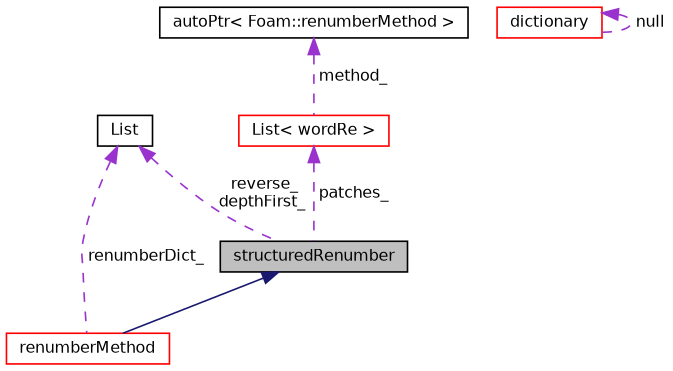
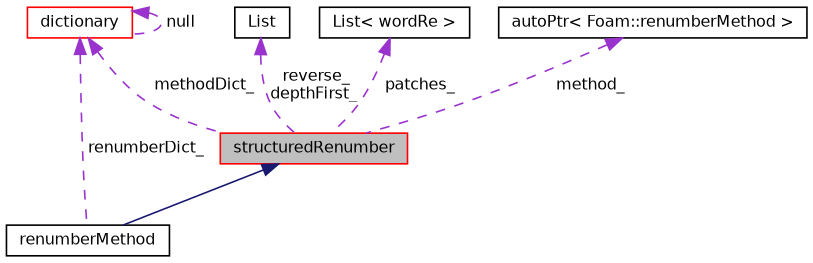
edge "List< wordRe >" -> "autoPtr< Foam::renumberMethod >": now "structuredRenumber" -> "autoPtr< Foam::renumberMethod >"
edge "structuredRenumber" -> "dictionary": added, label "methodDict_"
node "List< wordRe >": color red -> black
edge "renumberMethod" -> "List": now "renumberMethod" -> "dictionary"
node "structuredRenumber": color black -> red
node "renumberMethod": color red -> black
